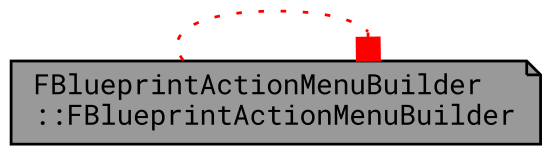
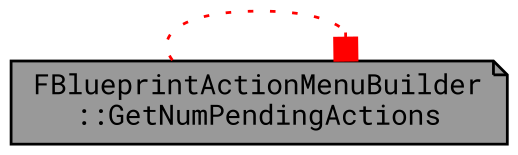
node "FBlueprintActionMenuBuilder ::FBlueprintActionMenuBuilder": label "FBlueprintActionMenuBuilder ::FBlueprintActionMenuBuilder" -> "FBlueprintActionMenuBuilder ::GetNumPendingActions"
